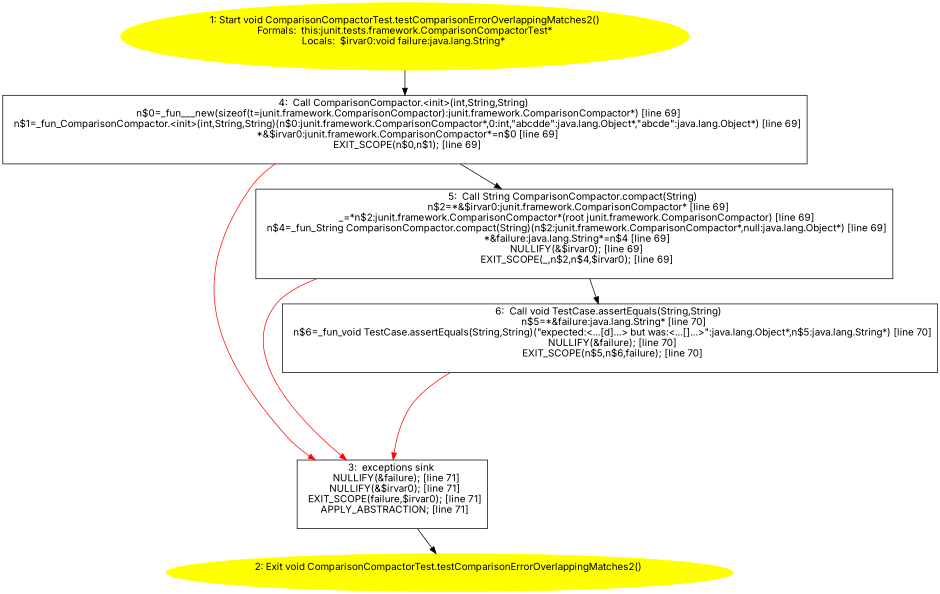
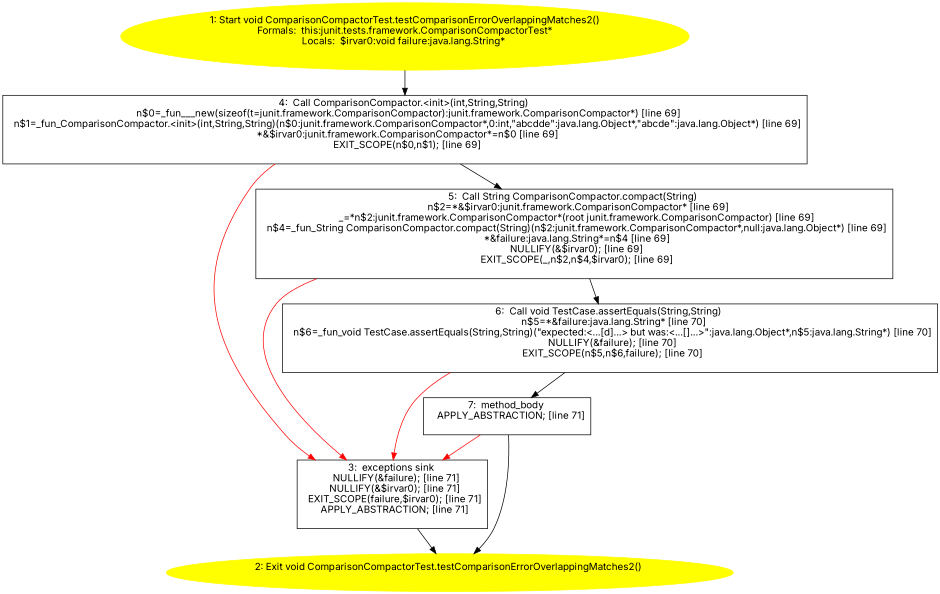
node "7:  method_body APPLY_ABSTRACTION; [line 71]": added
